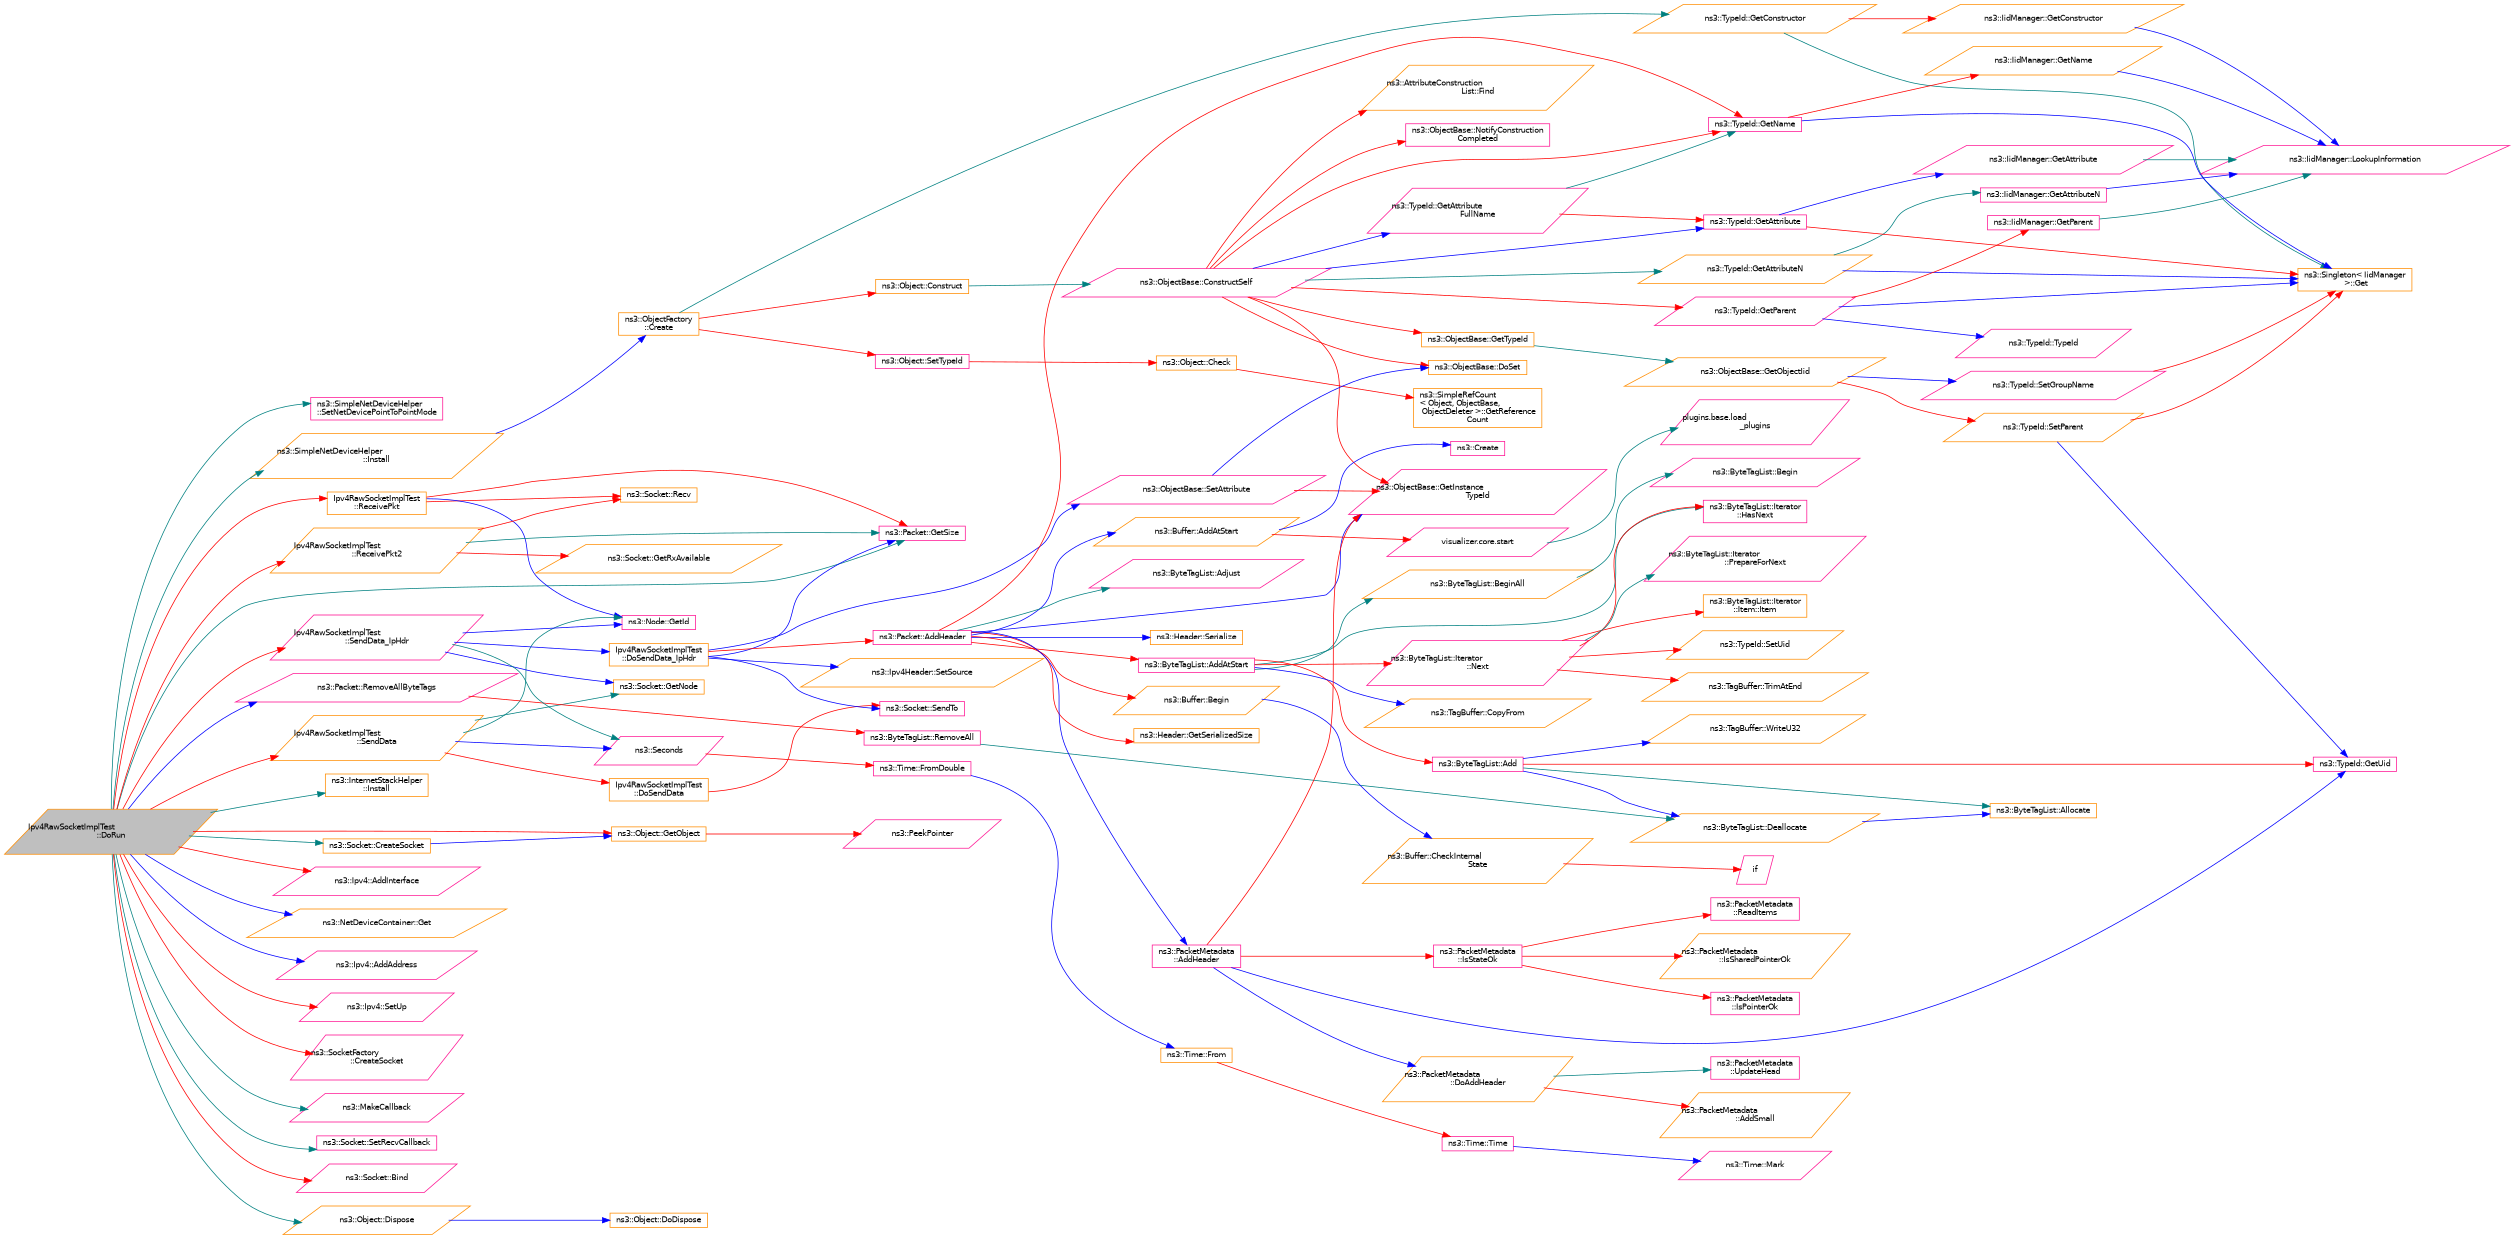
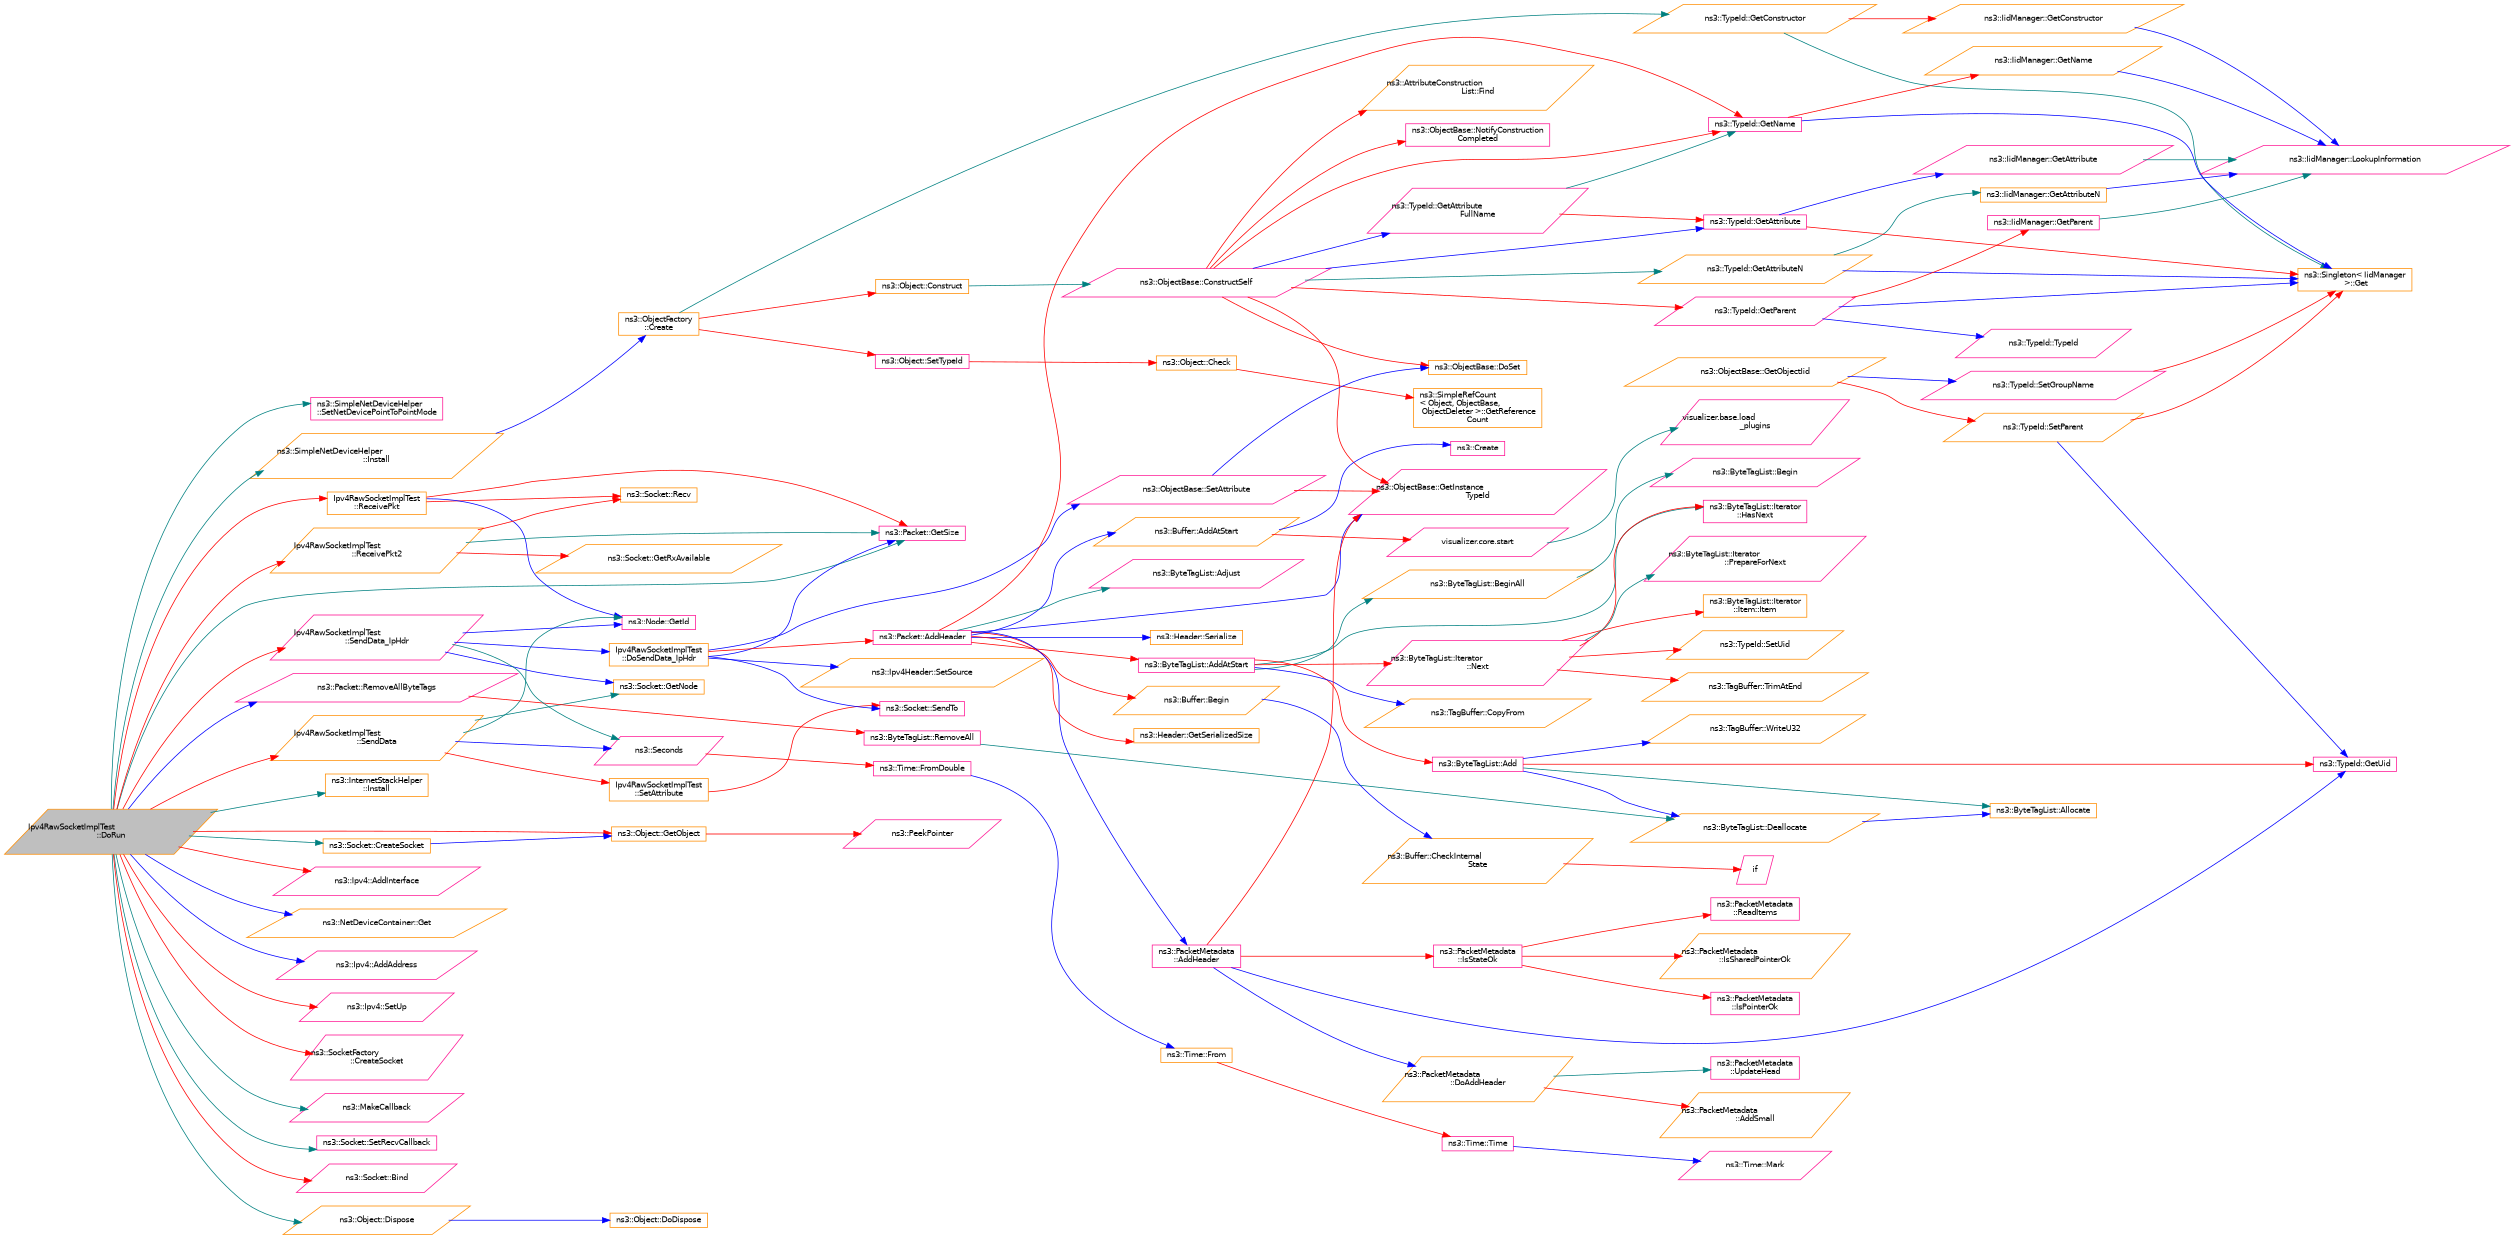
node "ns3::IidManager::GetAttributeN": color deeppink -> darkorange
node "ns3::ObjectBase::GetTypeId": removed
node "plugins.base.load _plugins": label "plugins.base.load _plugins" -> "visualizer.base.load _plugins"
node "Ipv4RawSocketImplTest ::DoSendData": label "Ipv4RawSocketImplTest ::DoSendData" -> "Ipv4RawSocketImplTest ::SetAttribute"
